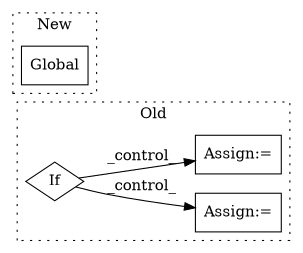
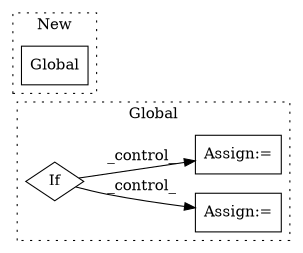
cluster "Old": label "Old" -> "Global"
